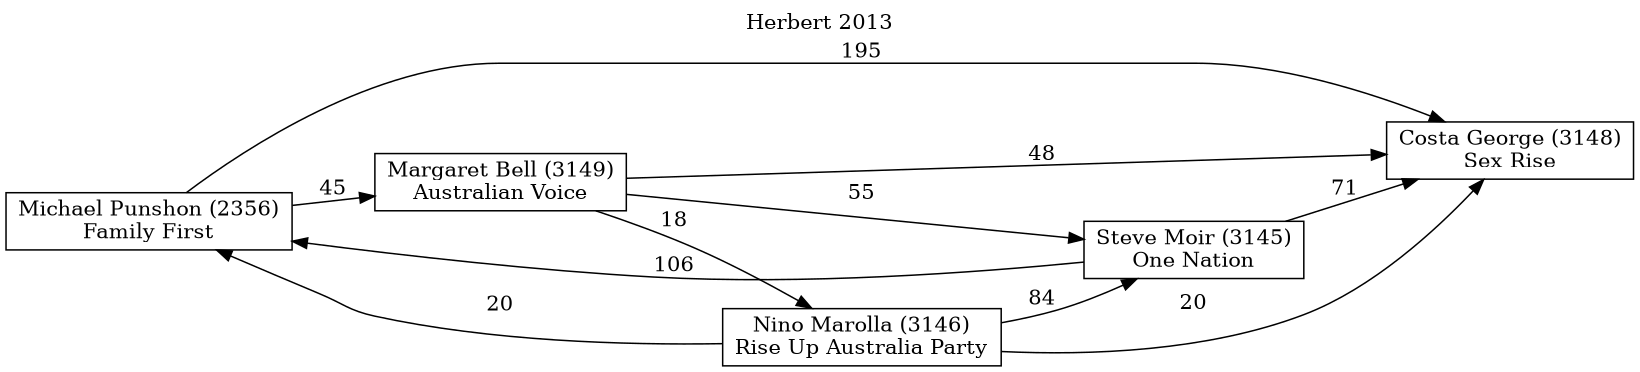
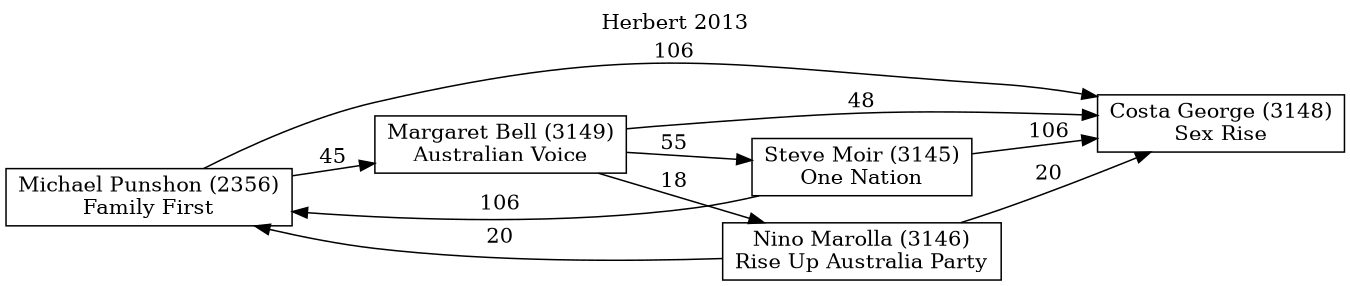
edge "Michael Punshon (2356) Family First" -> "Costa George (3148) Sex Rise": label "195" -> "106"
edge "Steve Moir (3145) One Nation" -> "Costa George (3148) Sex Rise": label "71" -> "106"
edge "Nino Marolla (3146) Rise Up Australia Party" -> "Steve Moir (3145) One Nation": removed, label "84"
